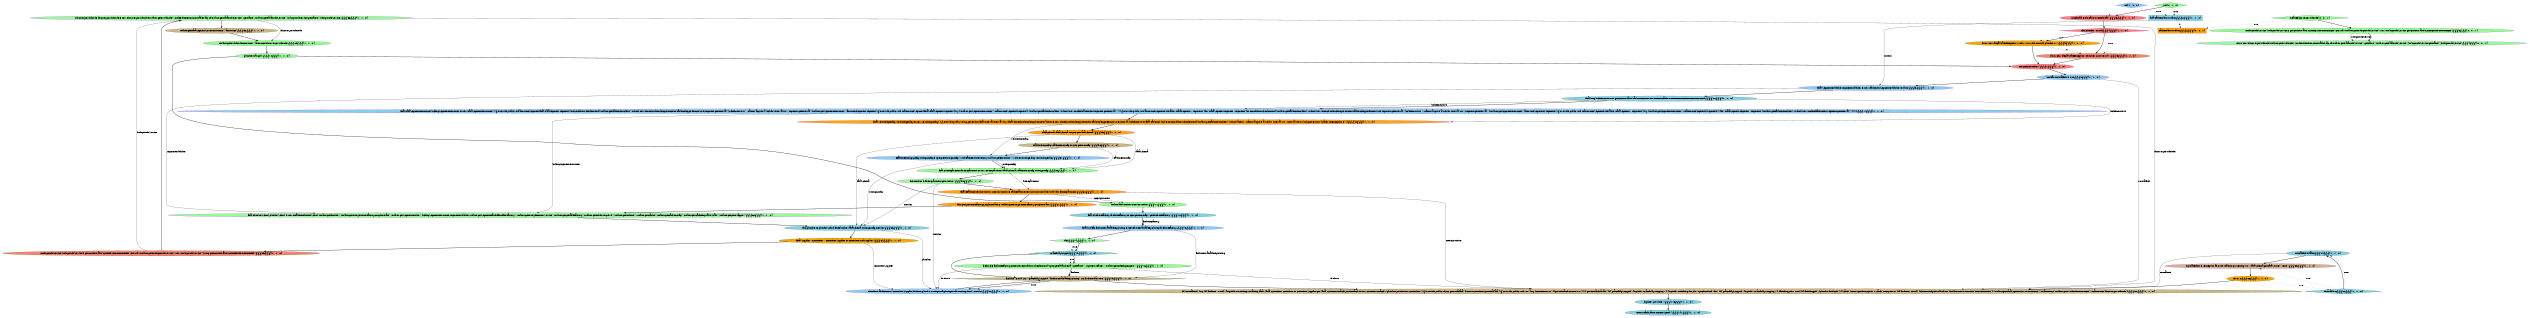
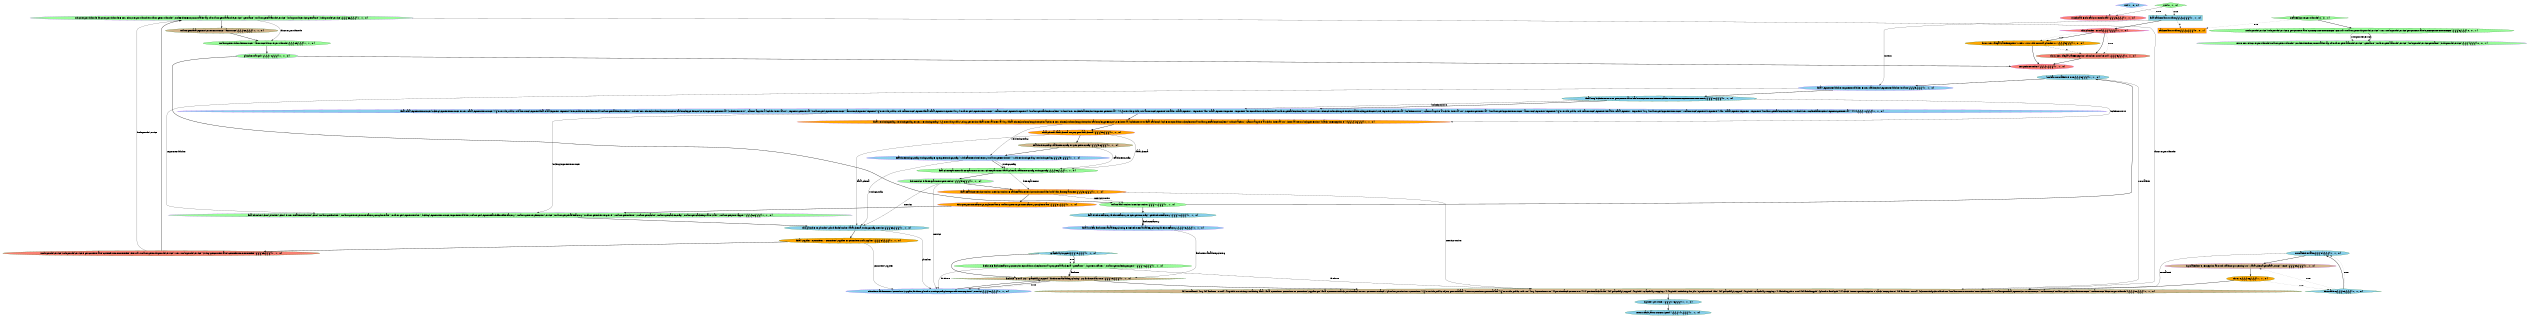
edge "run['0', '1', '0']" -> "runThread = Thread.currentThread()@@@3@@@['1', '1', '0']": style bold -> solid
edge "runThread = Thread.currentThread()@@@3@@@['1', '1', '0']" -> "this.plumber != null@@@4@@@['1', '1', '0']": now "final TaskToolbox toolbox@@@2@@@['1', '1', '0']" -> "this.plumber != null@@@4@@@['1', '1', '0']"
edge "setupTimeoutAlert()@@@7@@@['1', '1', '0']" -> "boolean normalExit = true@@@8@@@['1', '1', '0']": now "toolbox.addMonitor(metricsMonitor)@@@71@@@['1', '1', '0']" -> "boolean normalExit = true@@@8@@@['1', '1', '0']"
node "boolean normalExit = true@@@8@@@['1', '1', '0']": color purple -> darkgreen
node "this@@@74@@@['1', '1', '0']": removed
